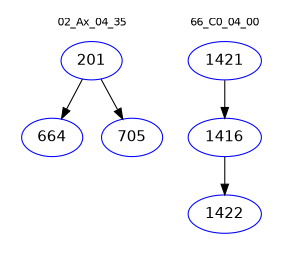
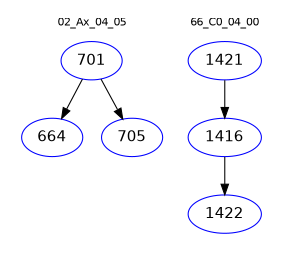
cluster "02_Ax_04_35": label "02_Ax_04_35" -> "02_Ax_04_05"
node "201": label "201" -> "701"
